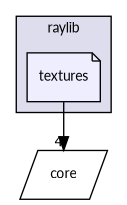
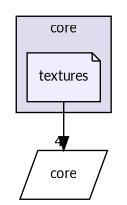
cluster "raylib": label "raylib" -> "core"
